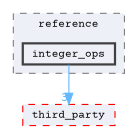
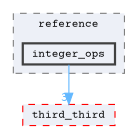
node "third_party": label "third_party" -> "third_third"
